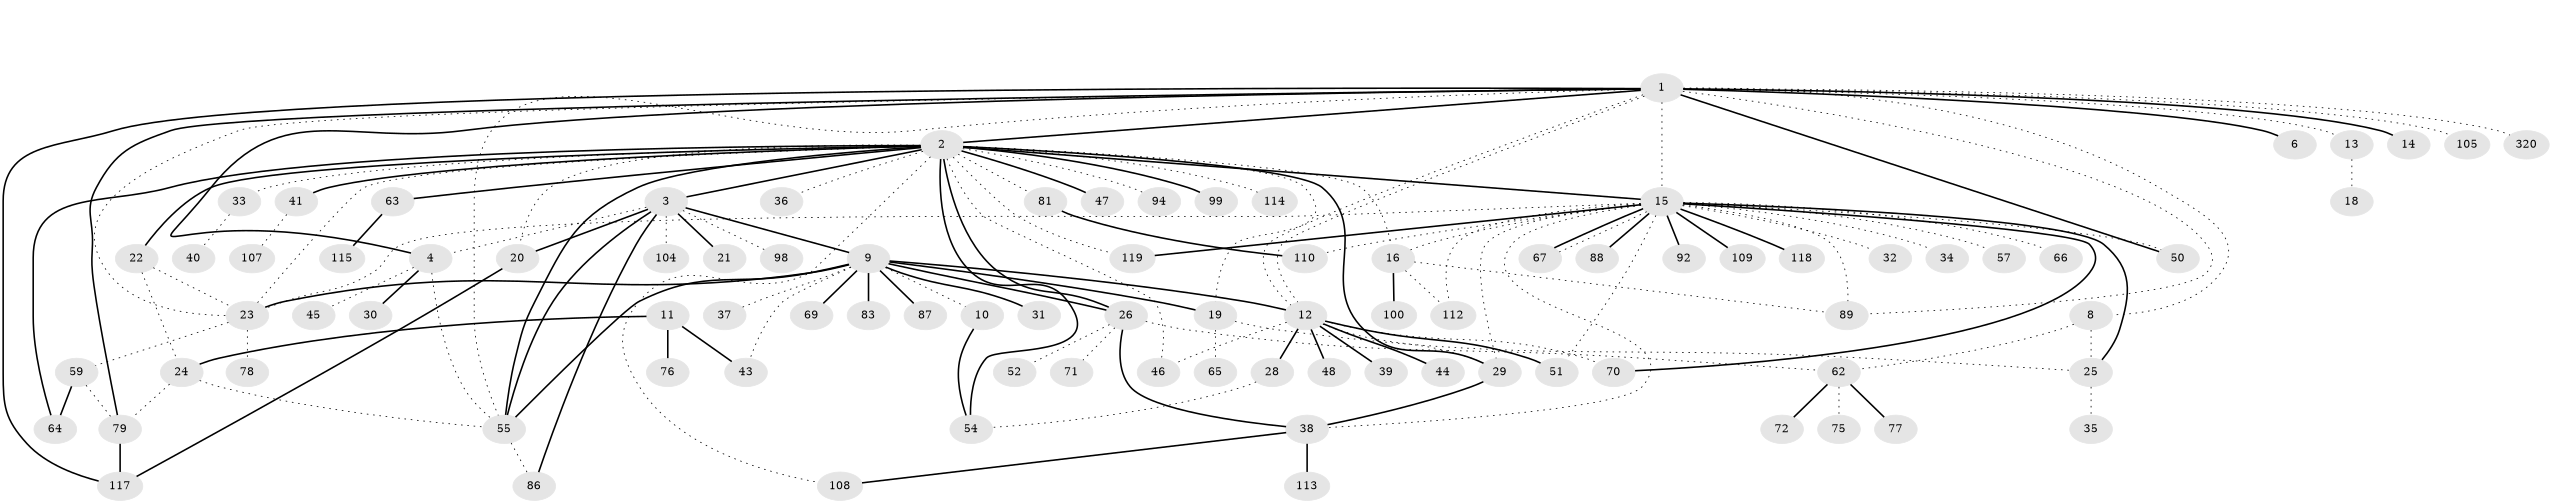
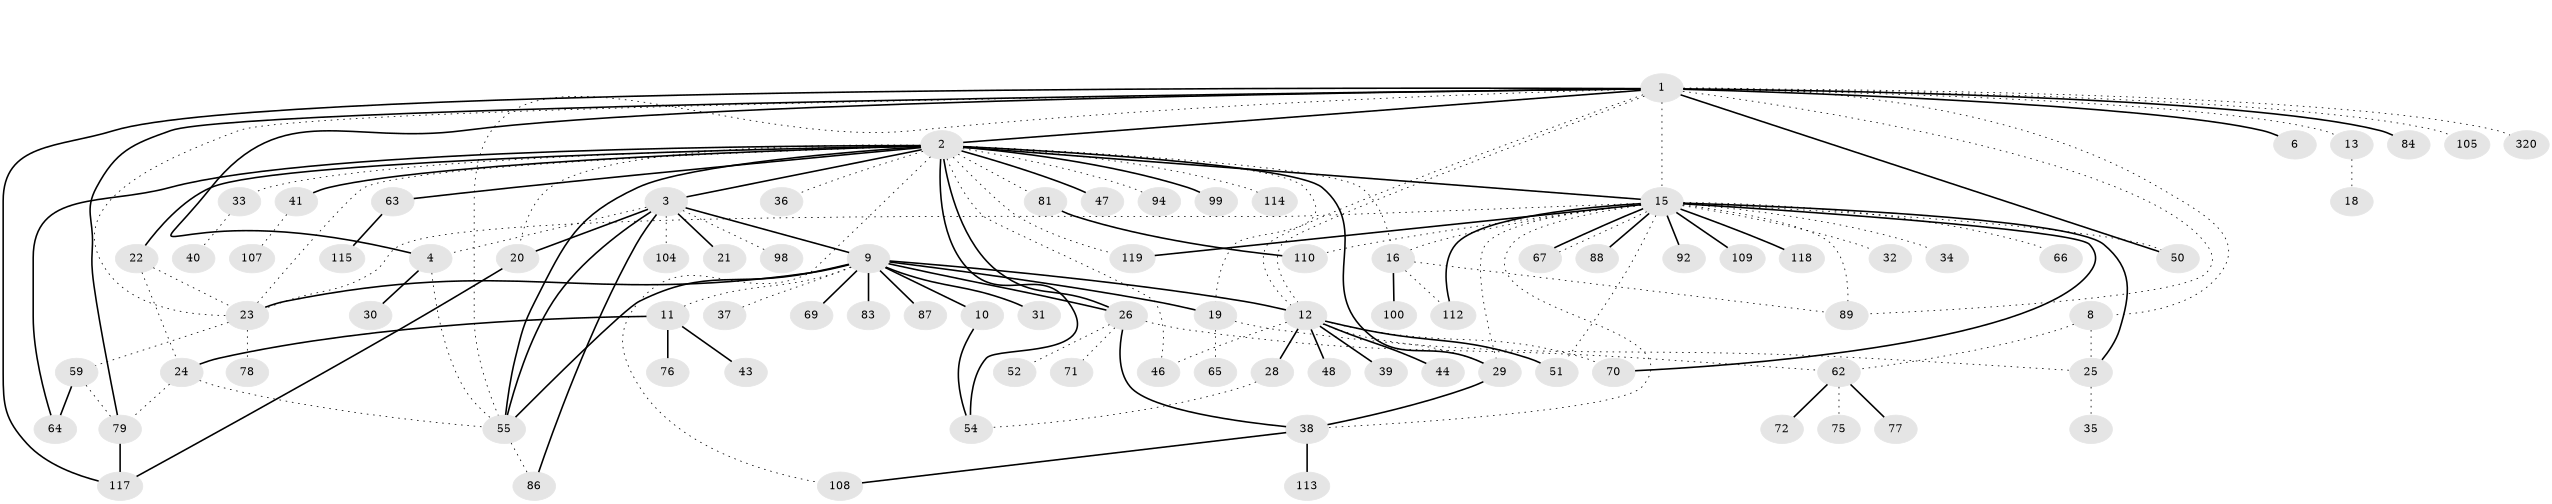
node "14": label "14" -> "84"
edge "15" -- "112": style dotted -> bold
node "57": removed
edge "9" -- "10": style dotted -> bold
edge "9" -- "43": now "9" -- "11"
node "45": removed
